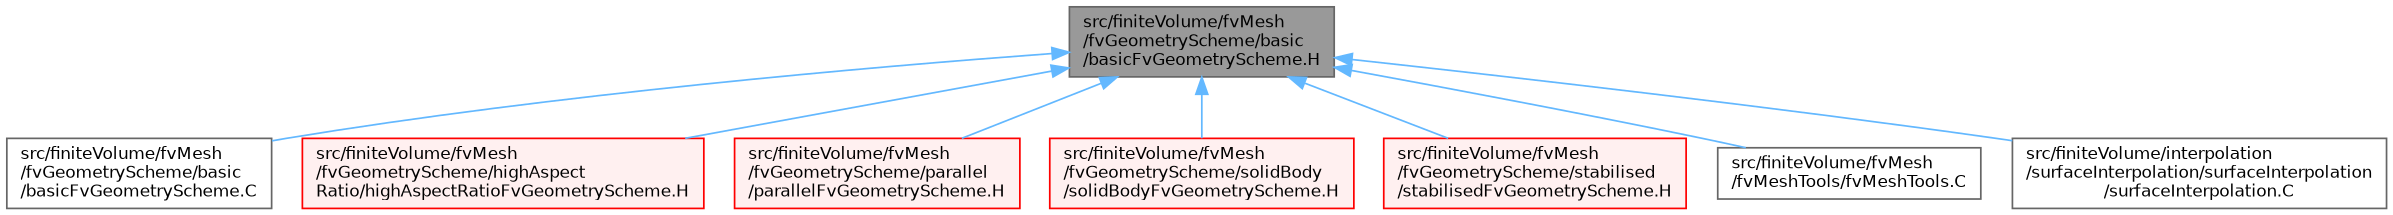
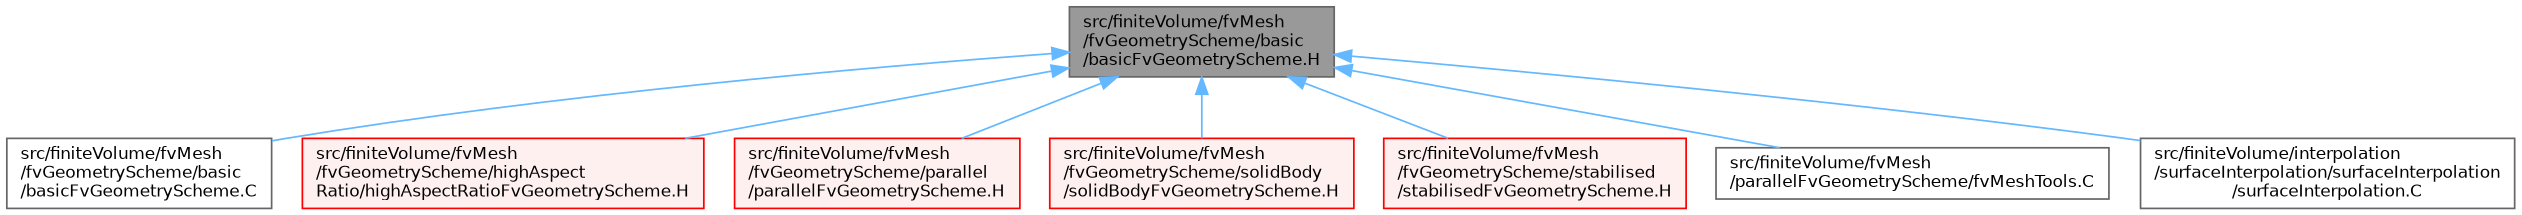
node "src/finiteVolume/fvMesh /fvMeshTools/fvMeshTools.C": label "src/finiteVolume/fvMesh /fvMeshTools/fvMeshTools.C" -> "src/finiteVolume/fvMesh /parallelFvGeometryScheme/fvMeshTools.C"
